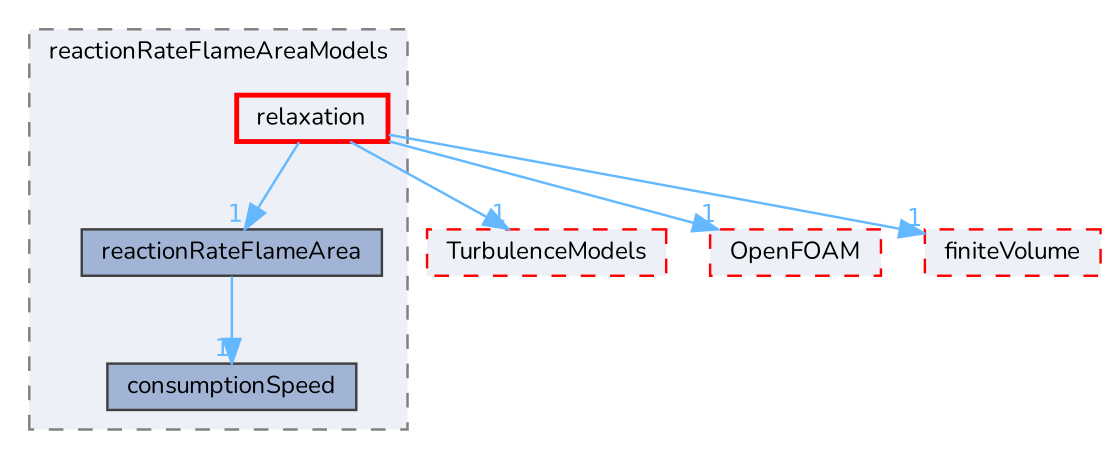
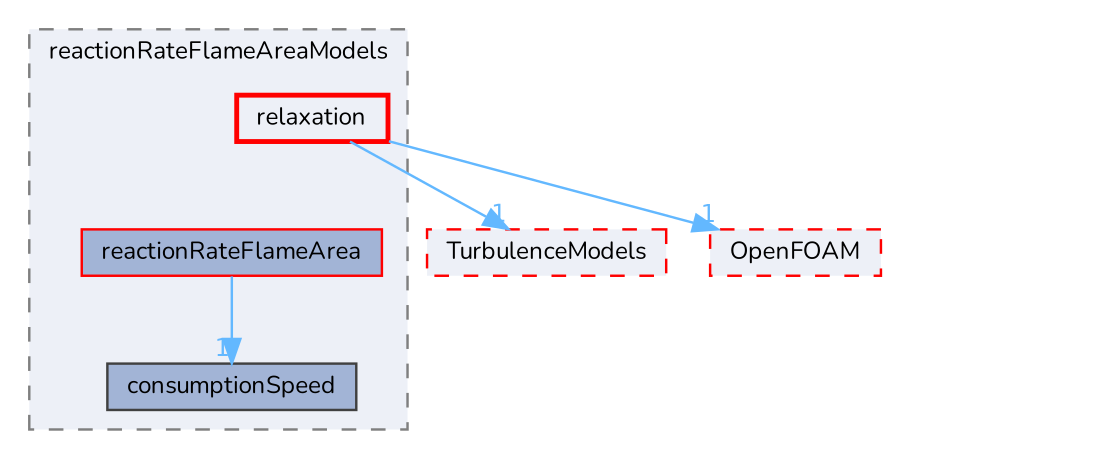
edge "relaxation" -> "reactionRateFlameArea": removed
node "reactionRateFlameArea": color grey25 -> red
node "finiteVolume": removed
